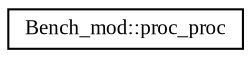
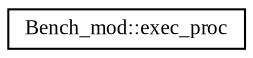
node "Bench_mod::proc_proc": label "Bench_mod::proc_proc" -> "Bench_mod::exec_proc"
